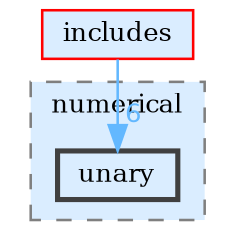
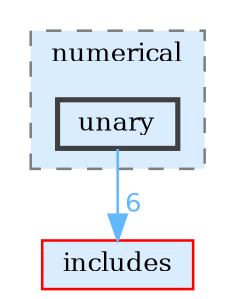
edge "includes" -> "unary": reversed
